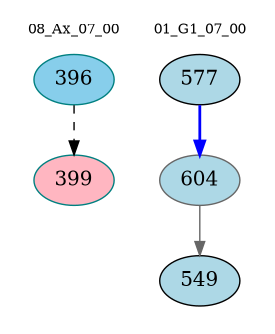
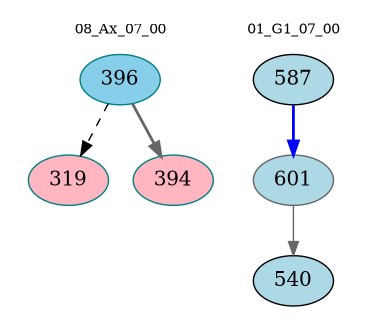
node "577": label "577" -> "587"
node "399": label "399" -> "319"
node "394": added
node "604": label "604" -> "601"
node "549": label "549" -> "540"
